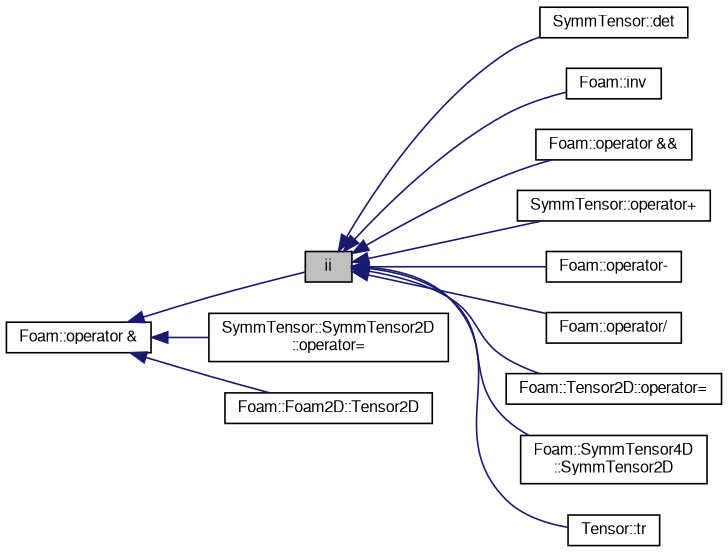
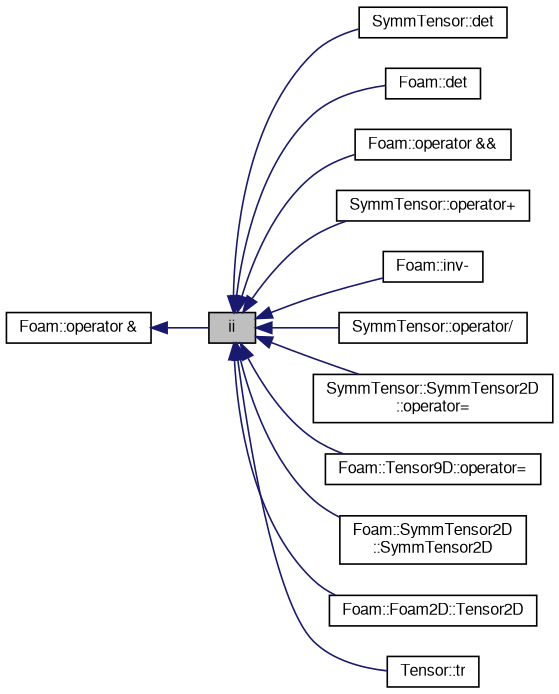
node "Foam::inv": label "Foam::inv" -> "Foam::det"
node "Foam::operator-": label "Foam::operator-" -> "Foam::inv-"
node "Foam::operator/": label "Foam::operator/" -> "SymmTensor::operator/"
edge "SymmTensor::SymmTensor2D ::operator=" -> "Foam::operator &": now "SymmTensor::SymmTensor2D ::operator=" -> "ii"
edge "Foam::Foam2D::Tensor2D" -> "Foam::operator &": now "Foam::Foam2D::Tensor2D" -> "ii"
node "Foam::Tensor2D::operator=": label "Foam::Tensor2D::operator=" -> "Foam::Tensor9D::operator="
node "Foam::SymmTensor4D ::SymmTensor2D": label "Foam::SymmTensor4D ::SymmTensor2D" -> "Foam::SymmTensor2D ::SymmTensor2D"
